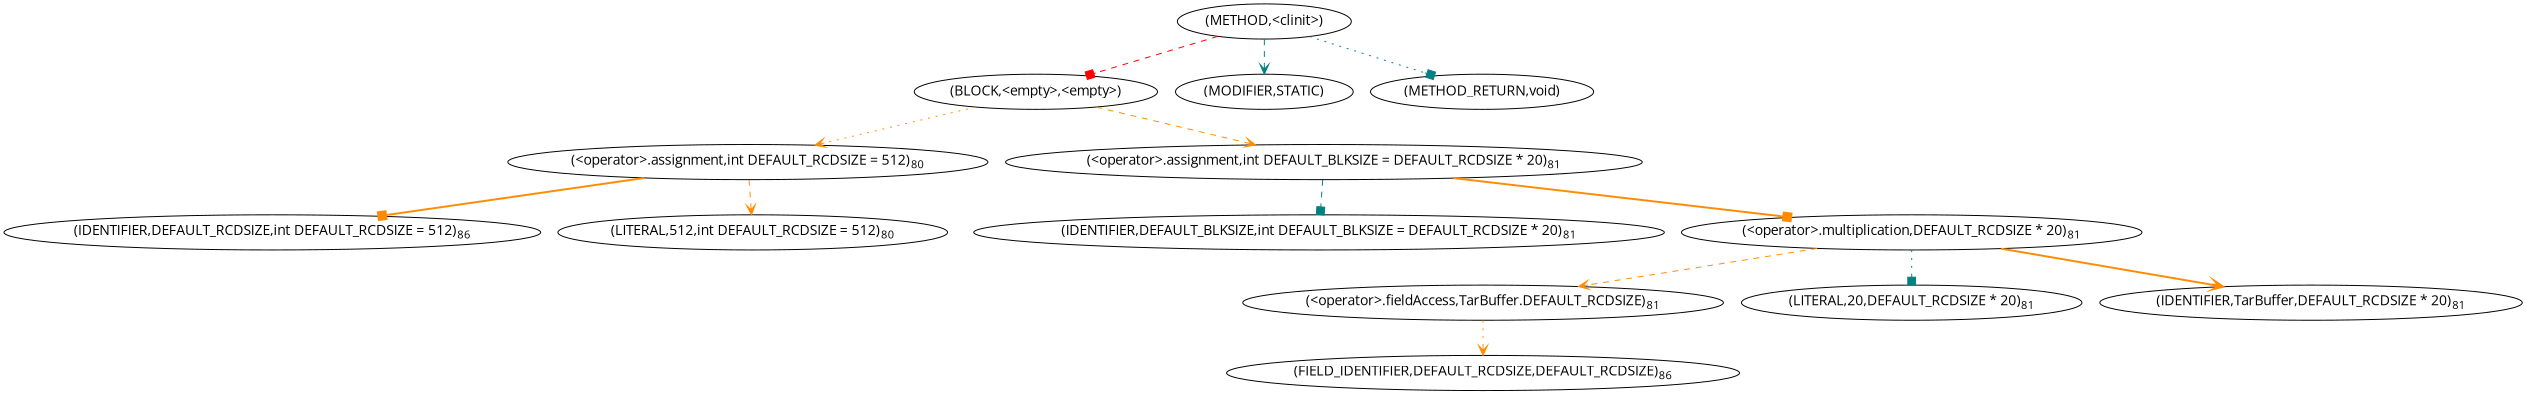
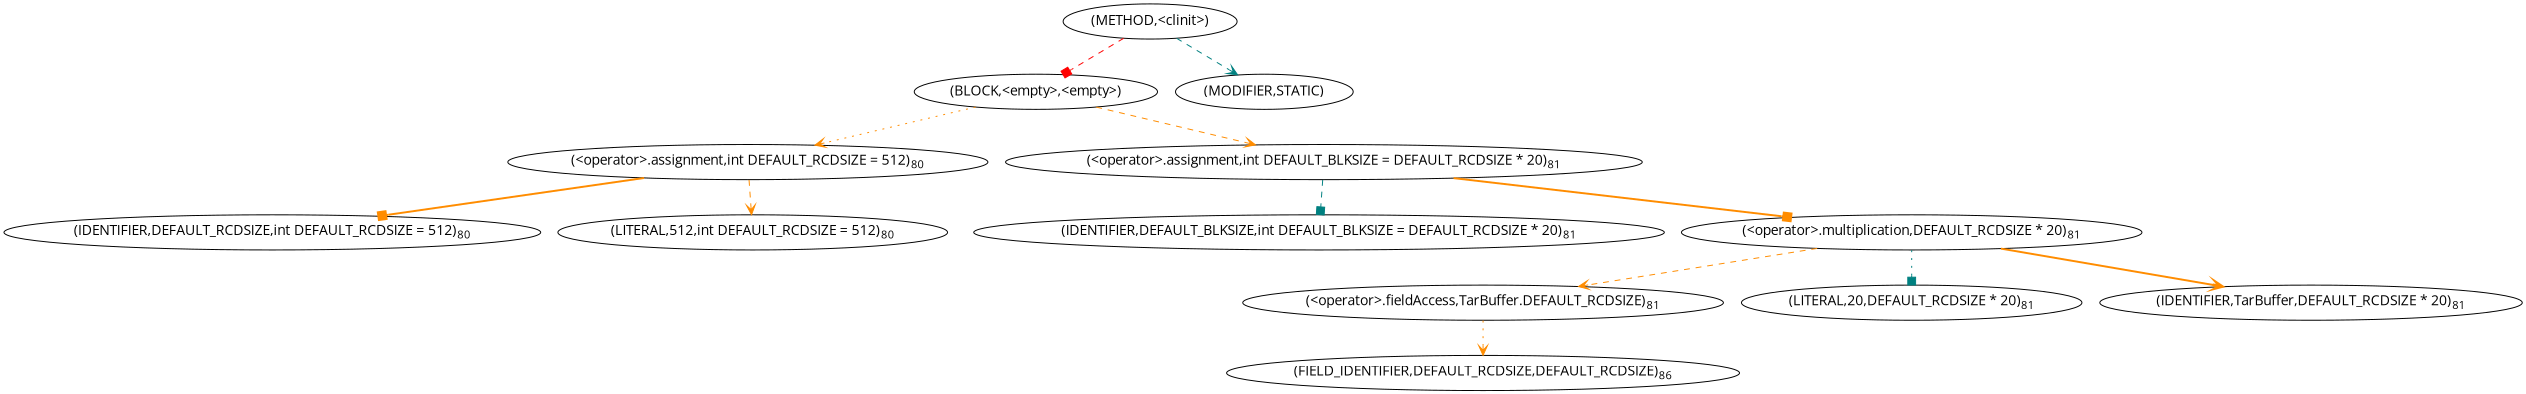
node "(METHOD_RETURN,void)": removed
node "(IDENTIFIER,DEFAULT_RCDSIZE,int DEFAULT_RCDSIZE = 512)": text "86" -> "80"
